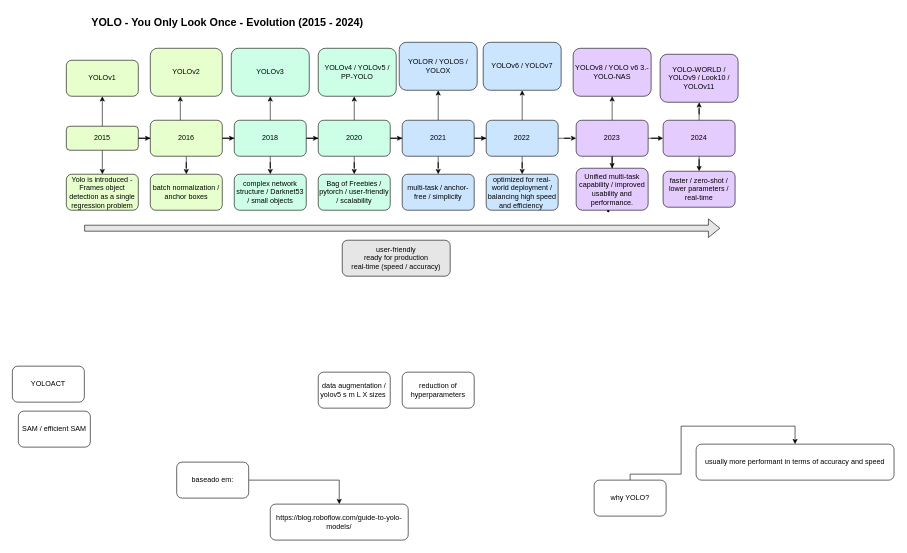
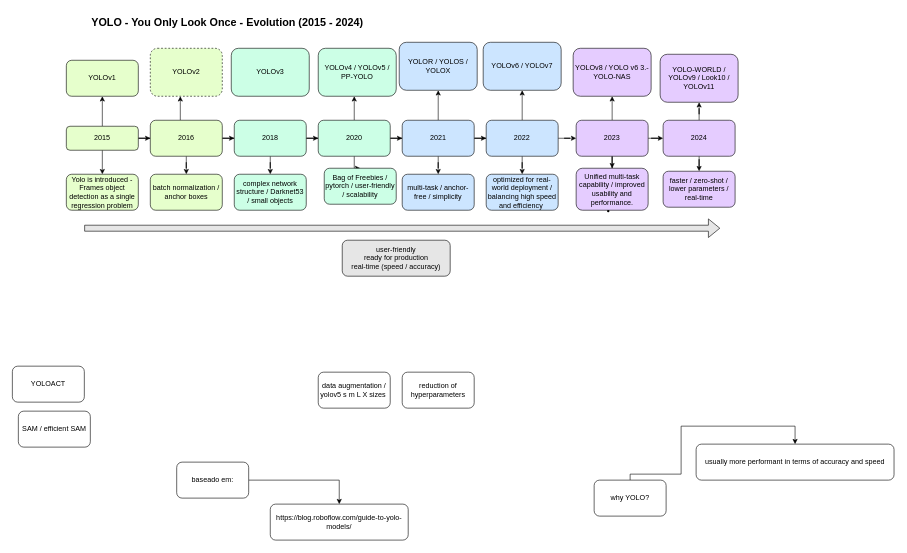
node "YOLOv2": style solid -> dashed
edge "2018" -> "YOLOv3": removed
node "Bag of Freebies / pytorch / user-friendly / scalability": moved (354, 192) -> (360, 186)
